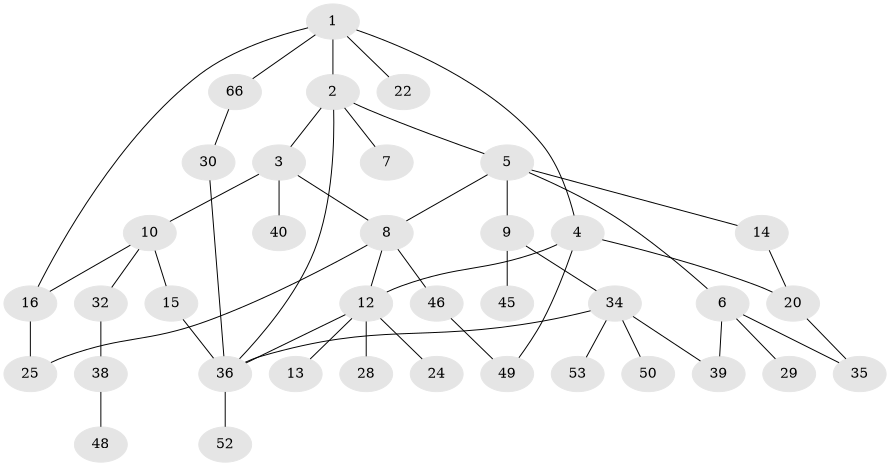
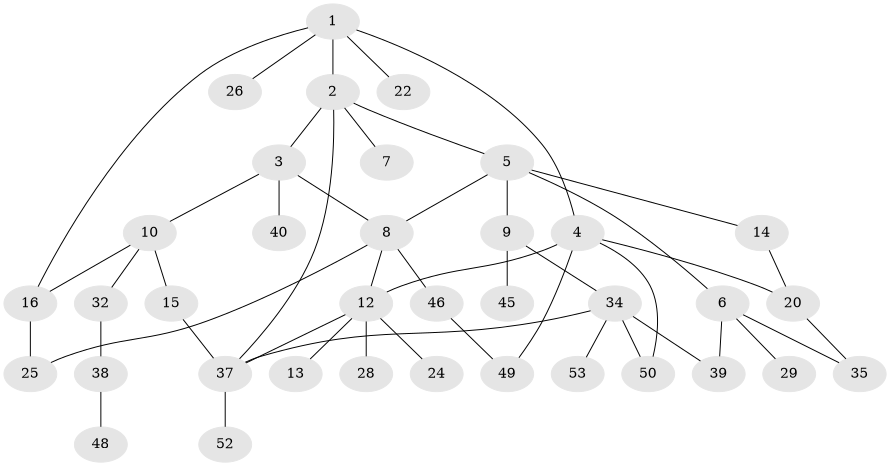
node "66": label "66" -> "26"
node "30": removed
edge "4" -- "50": added
node "36": label "36" -> "37"
